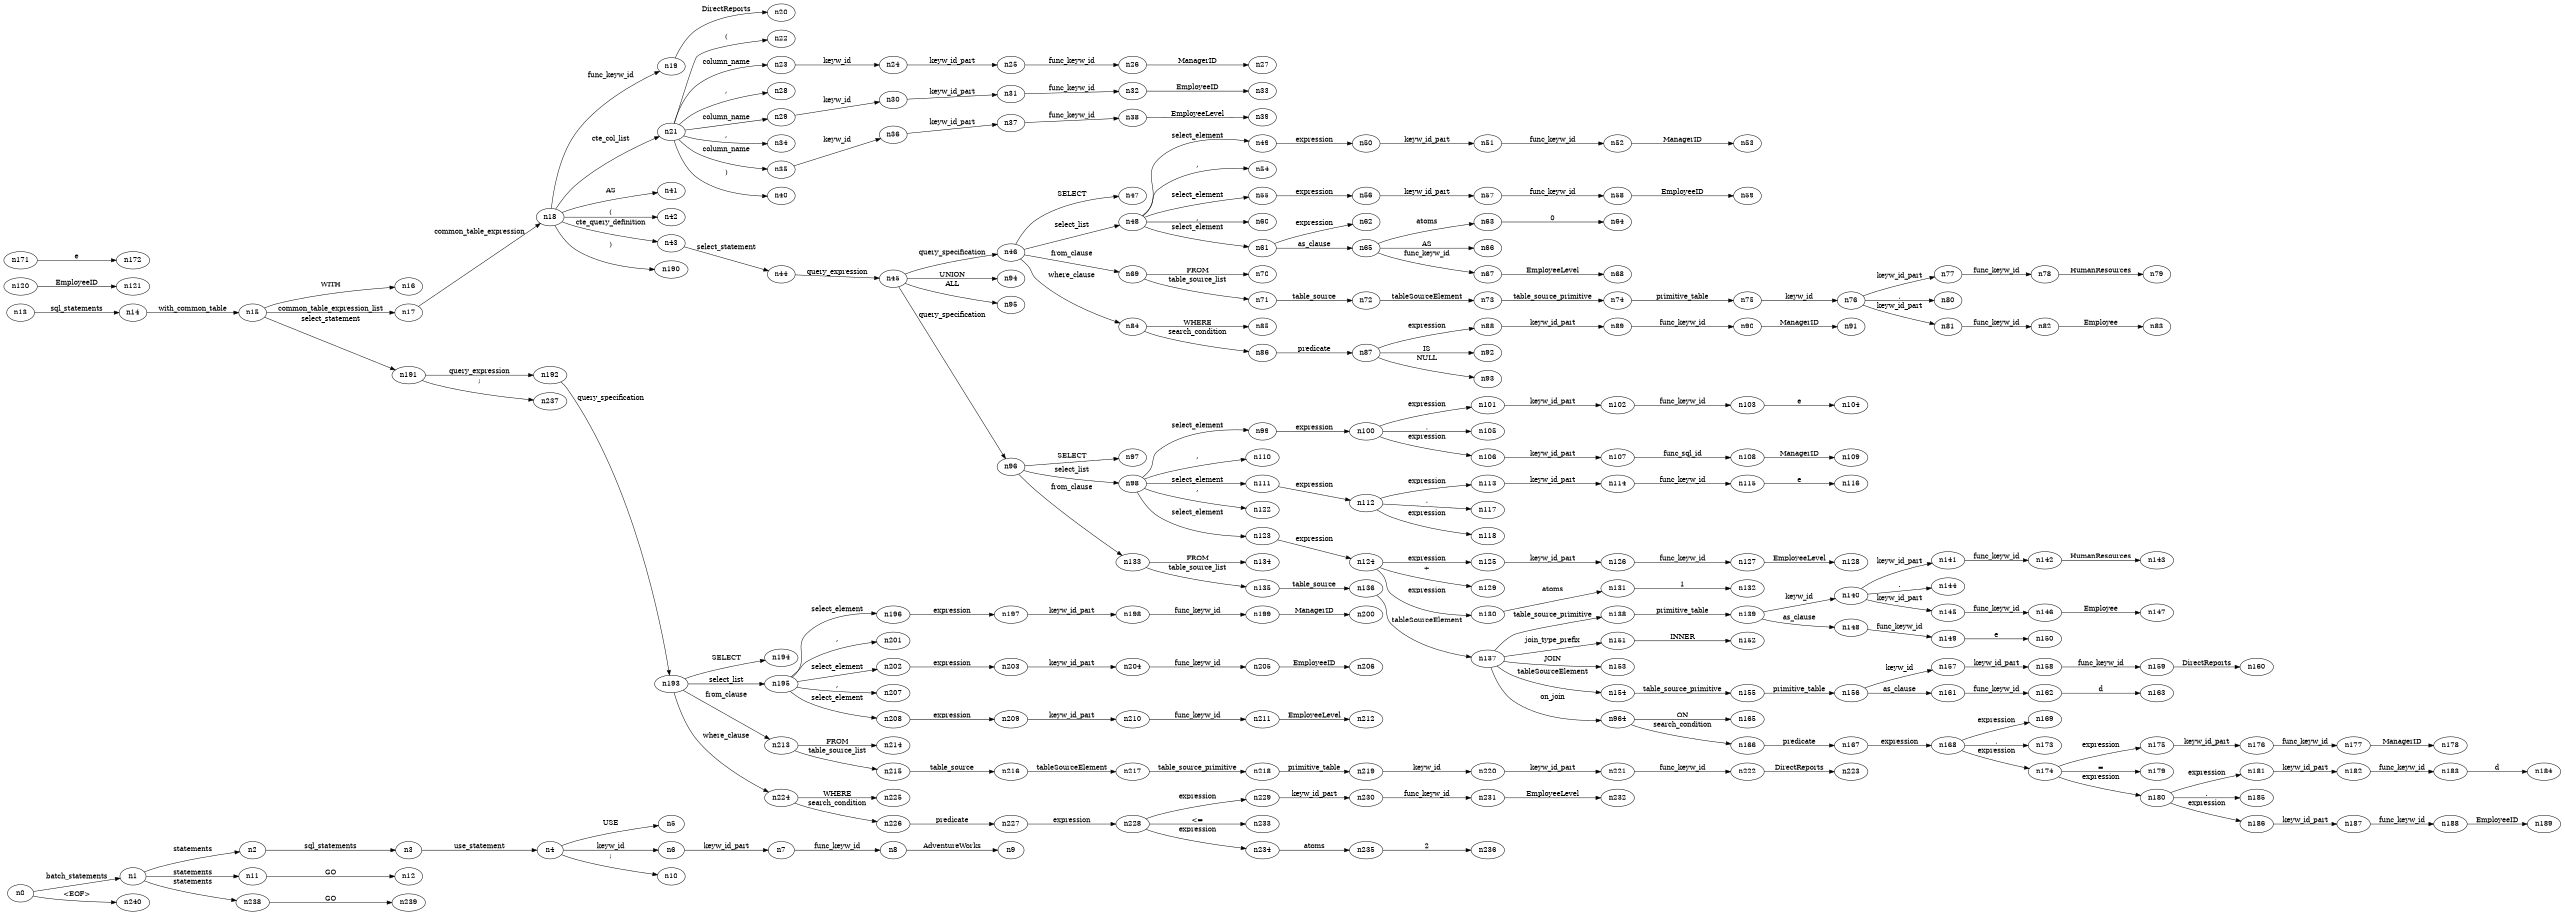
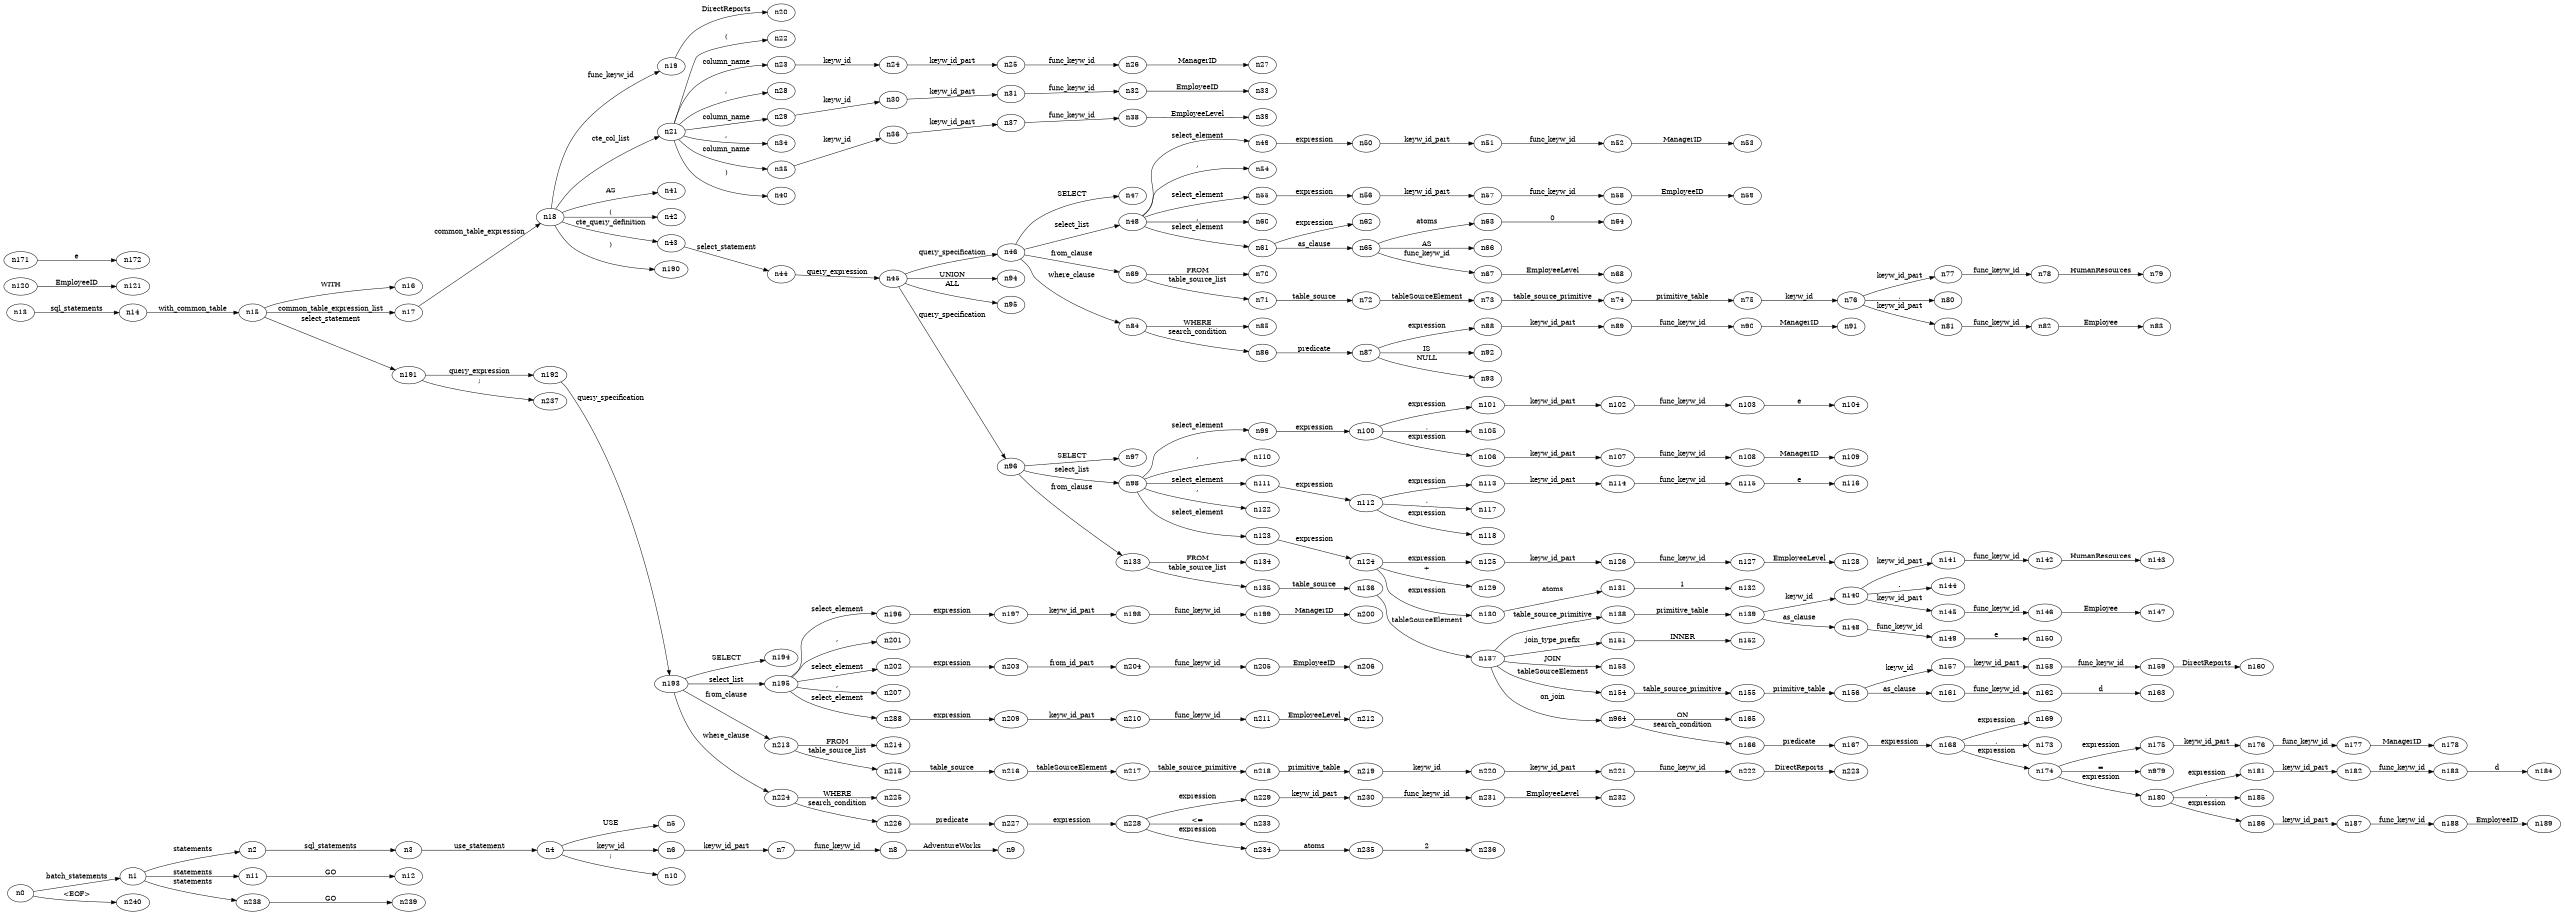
edge "n107" -> "n108": label "func_sql_id" -> "func_keyw_id"
edge "n203" -> "n204": label "keyw_id_part" -> "from_id_part"
node "n208": label "n208" -> "n288"
node "n179": label "n179" -> "n979"
